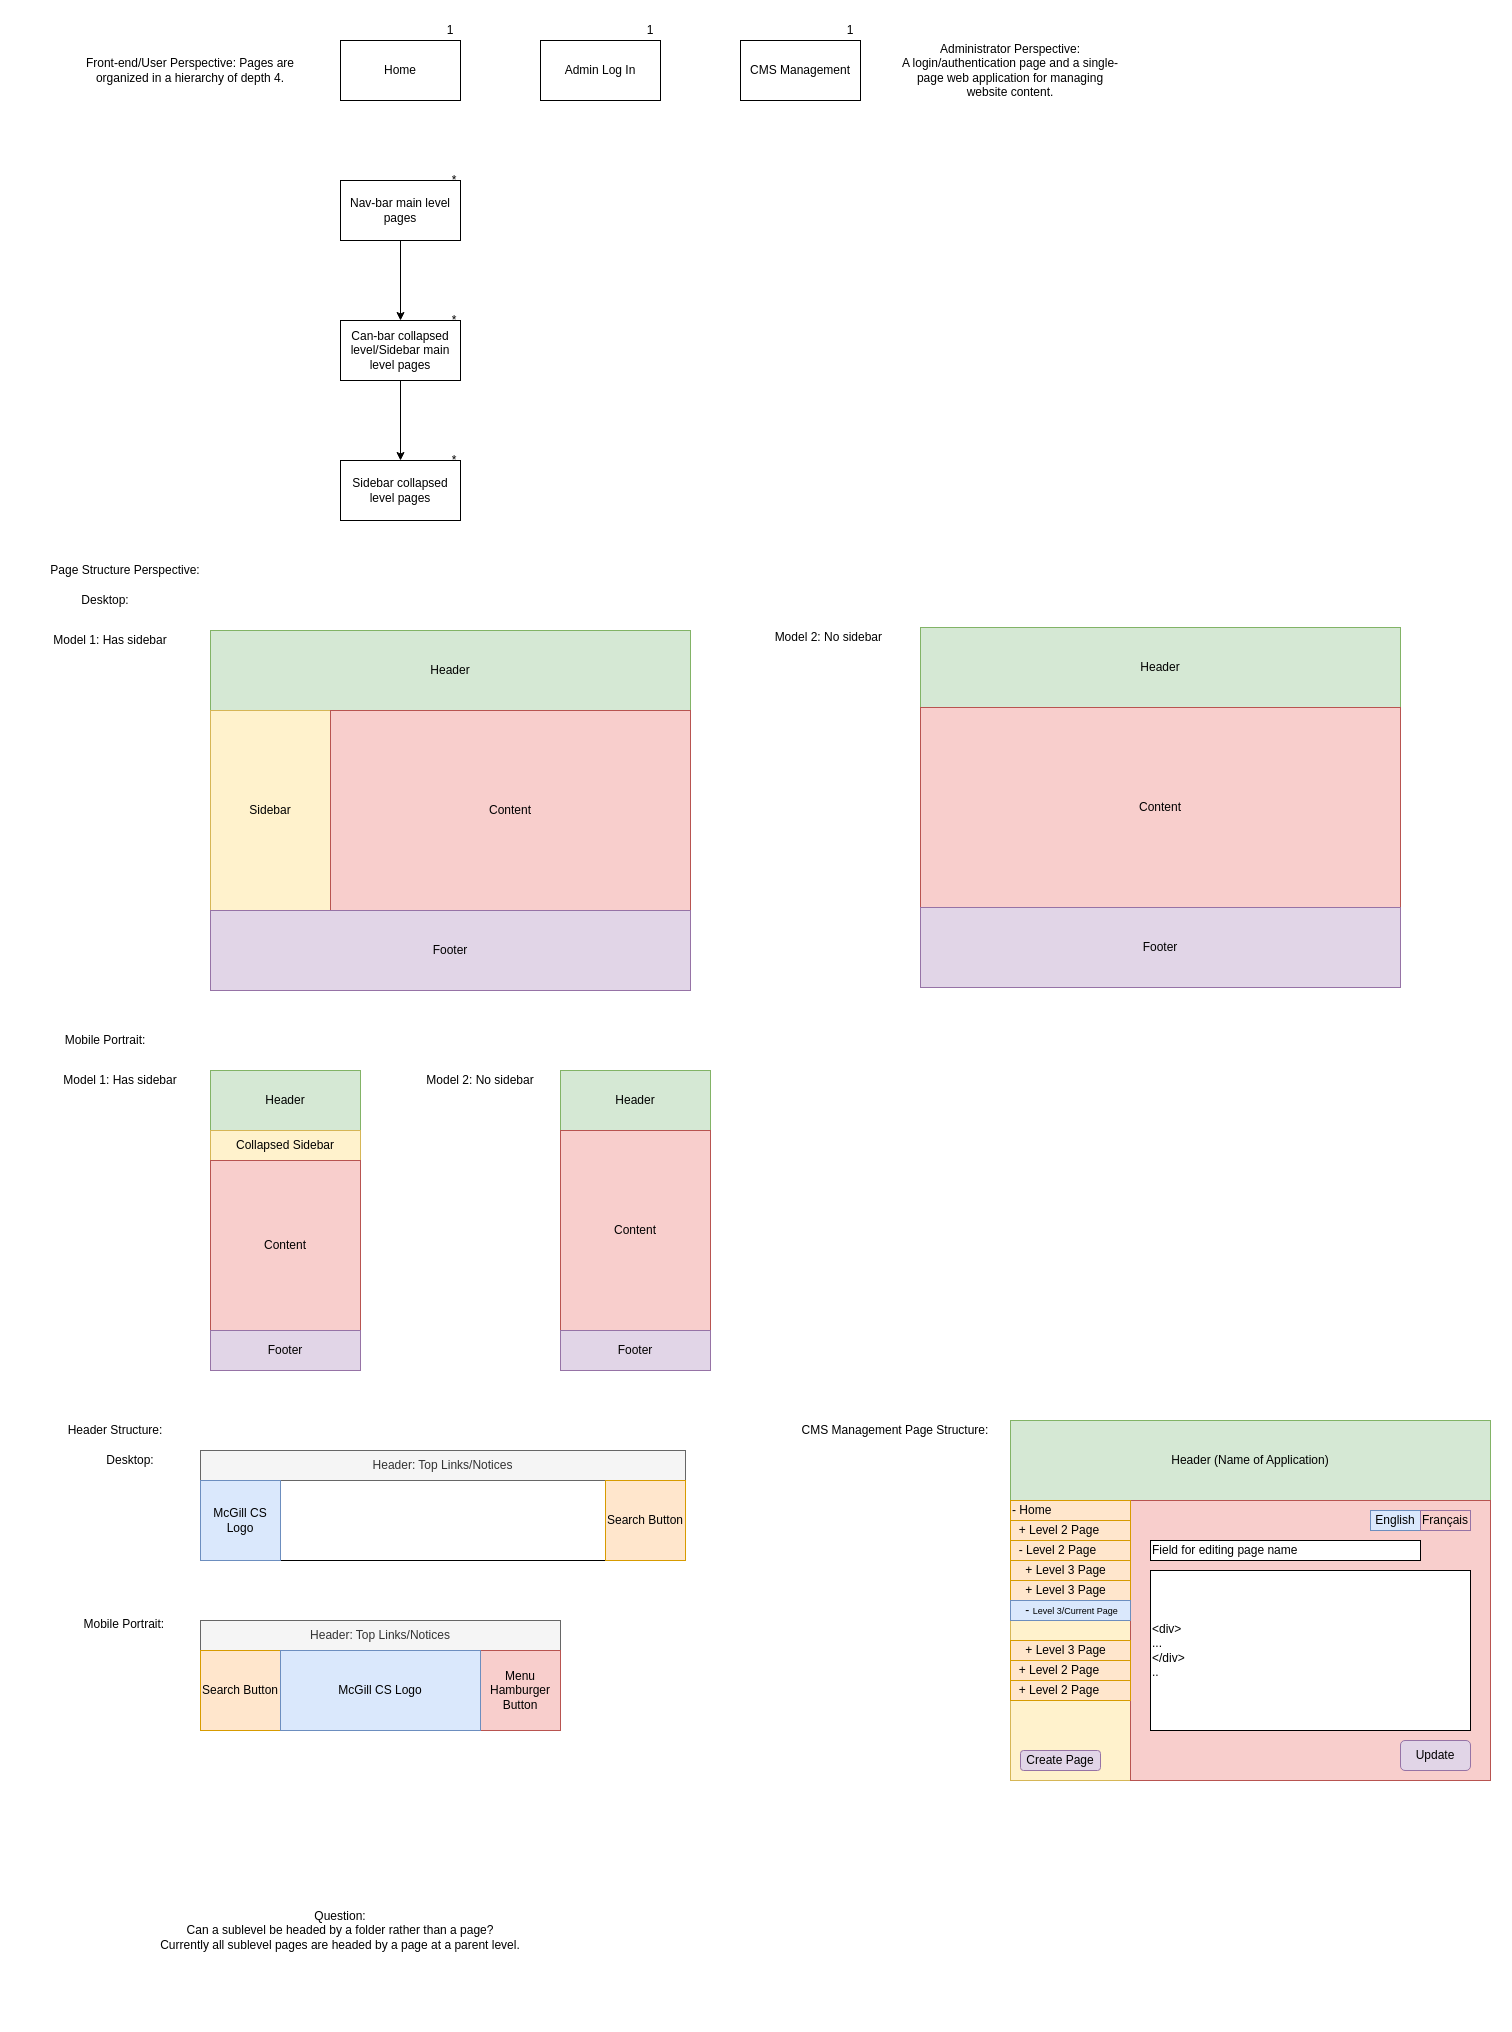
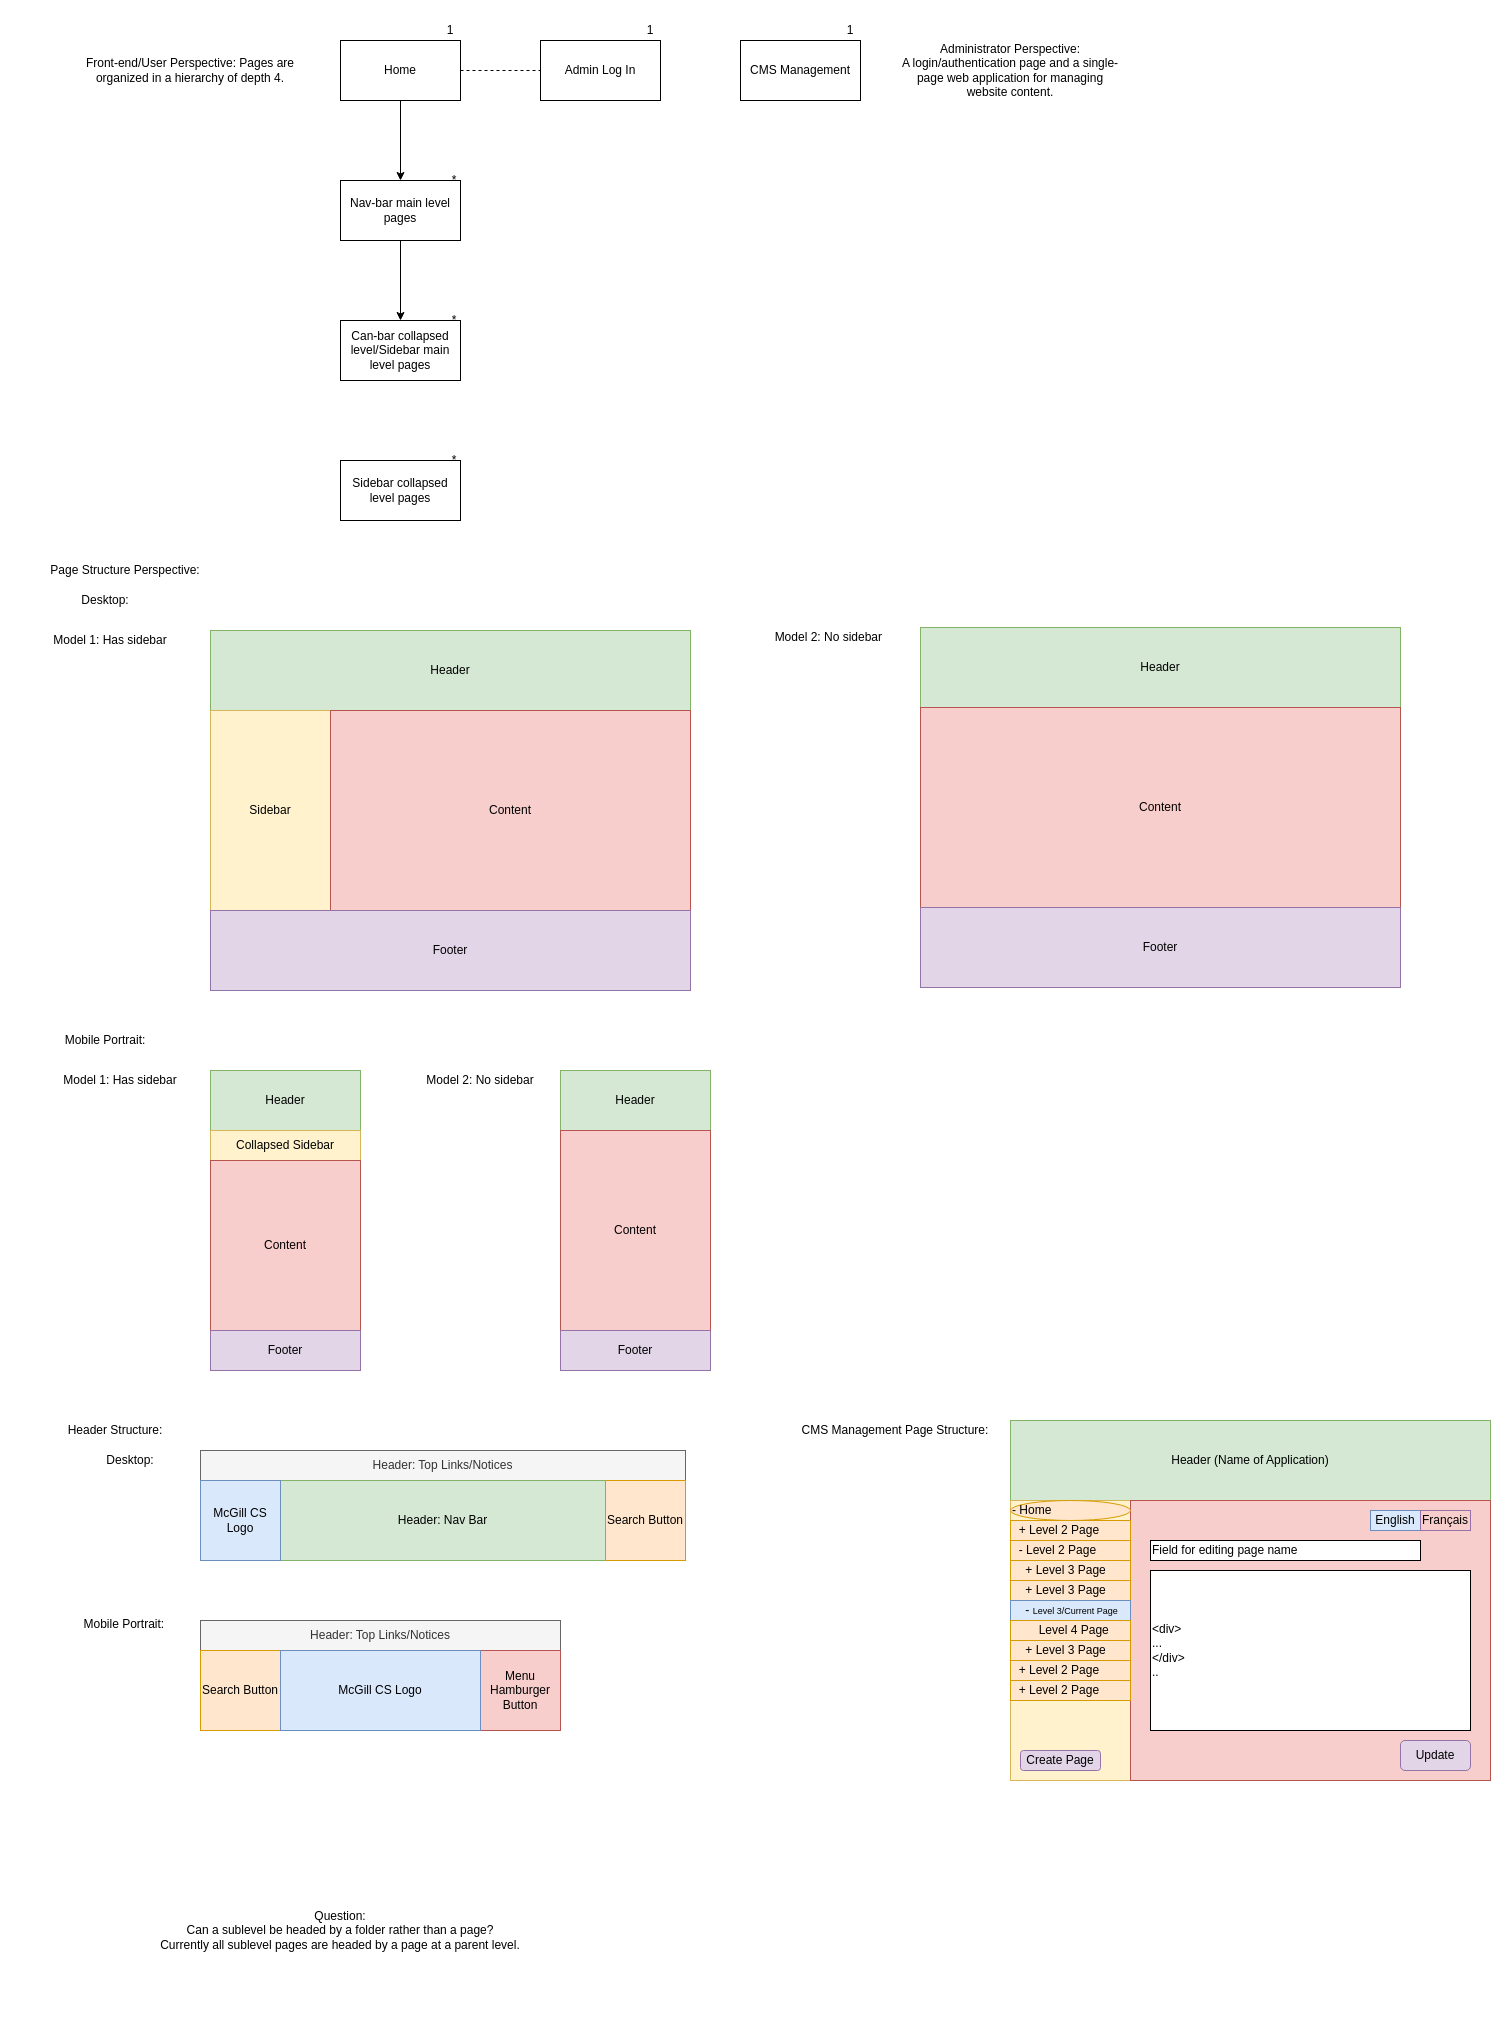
edge "Home" -- "Admin Log In": added
edge "Home" -> "Nav-bar main level pages": added
edge "Can-bar collapsed level/Sidebar main level pages" -> "Sidebar collapsed level pages": removed
node "- Home": shape rectangle -> ellipse
node "Header: Nav Bar": added
node "Level 4 Page": added
